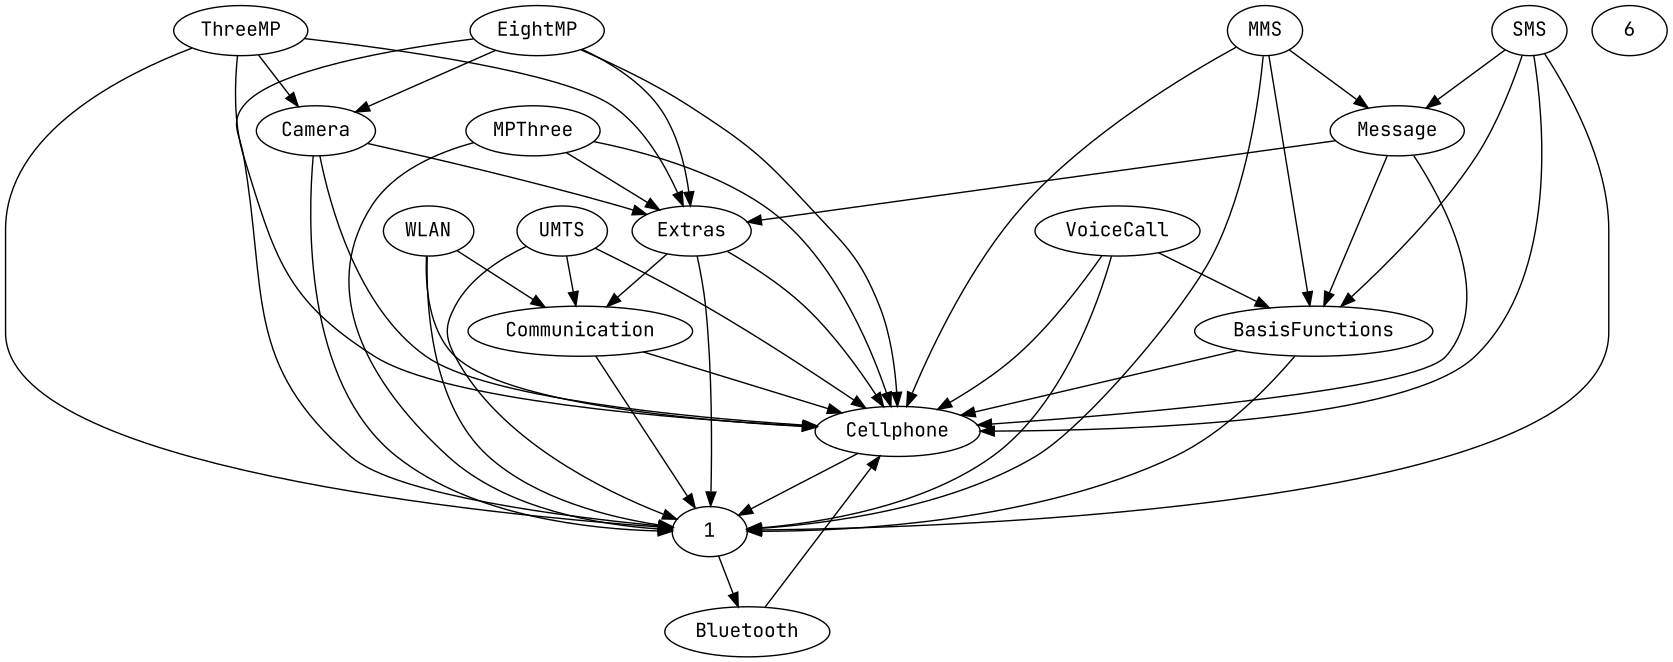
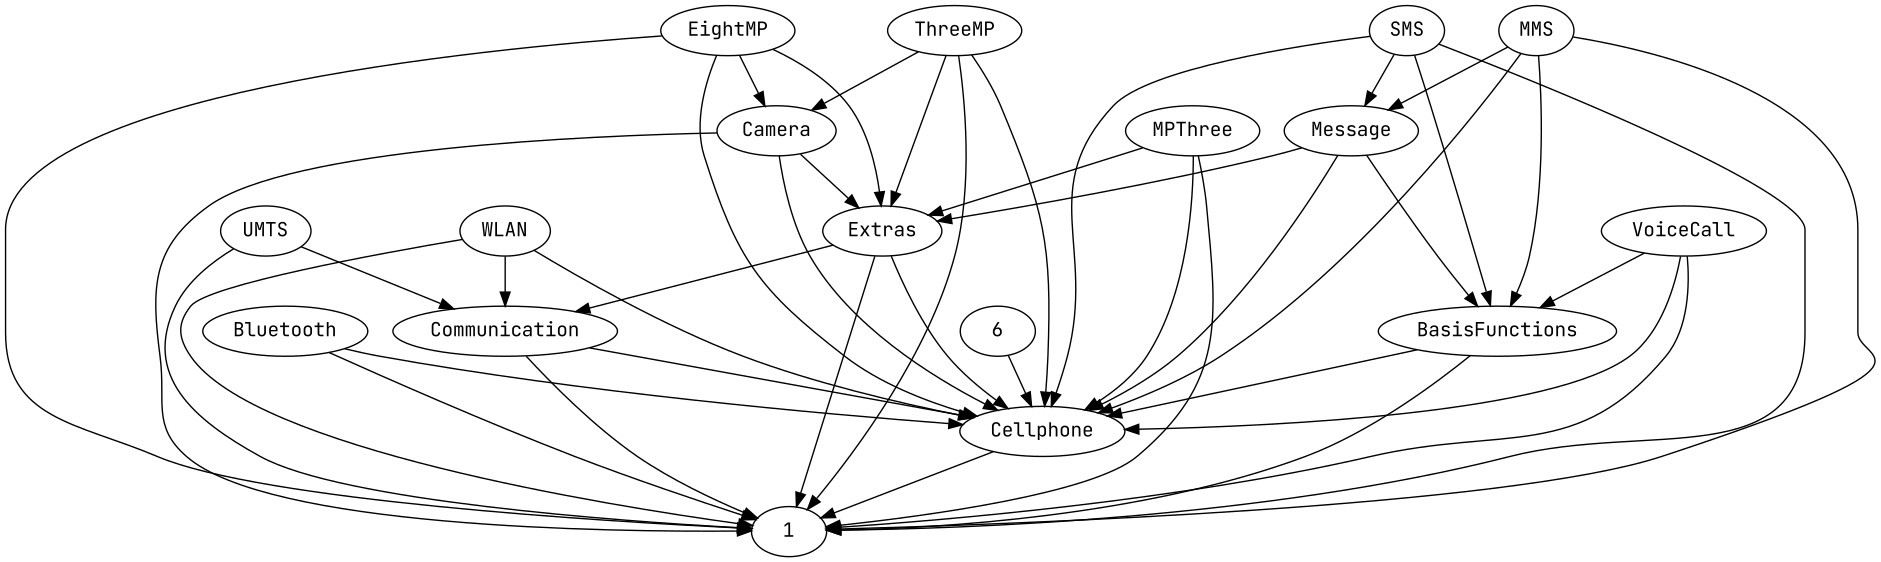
edge "UMTS" -> "Cellphone": now "6" -> "Cellphone"
edge "1" -> "Bluetooth": reversed
